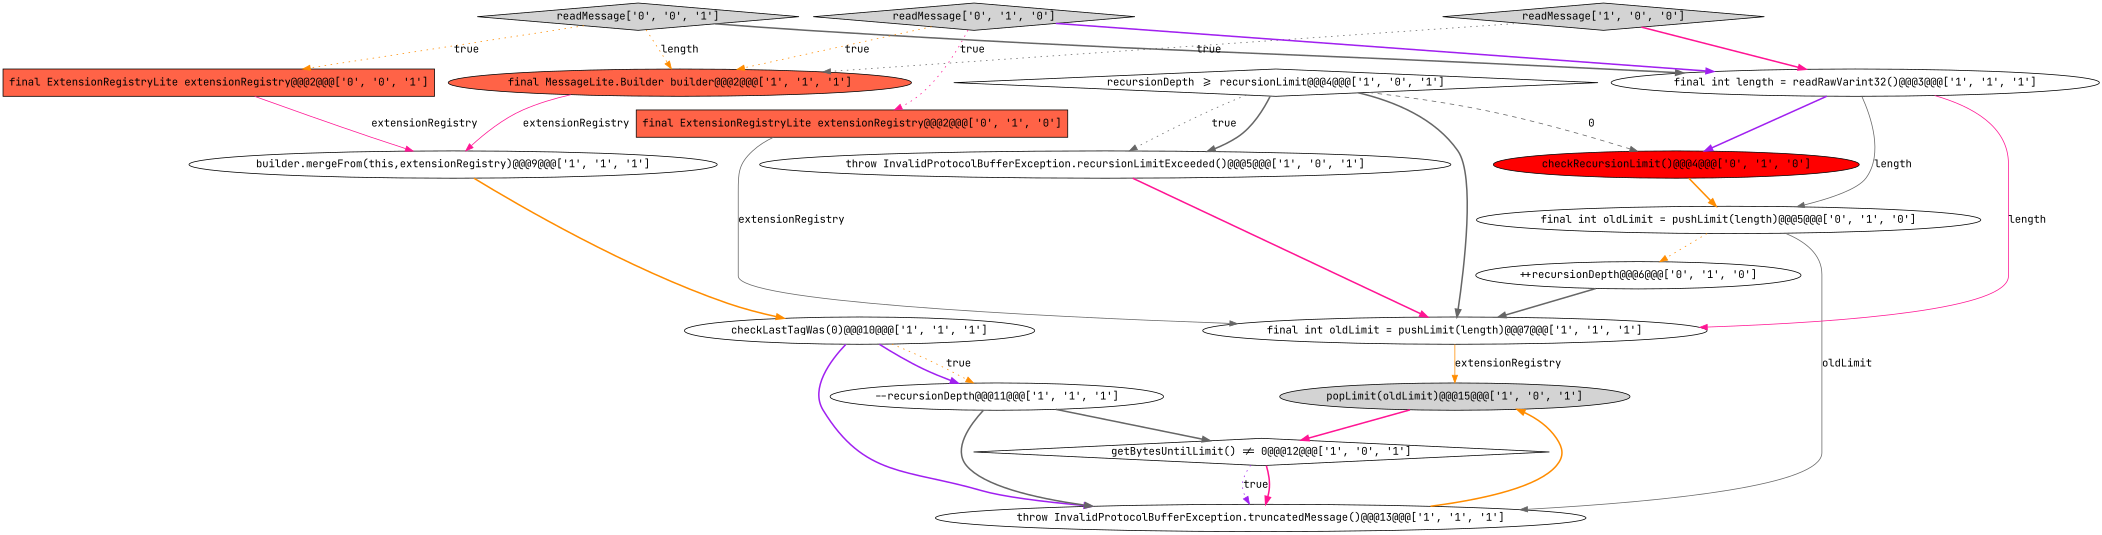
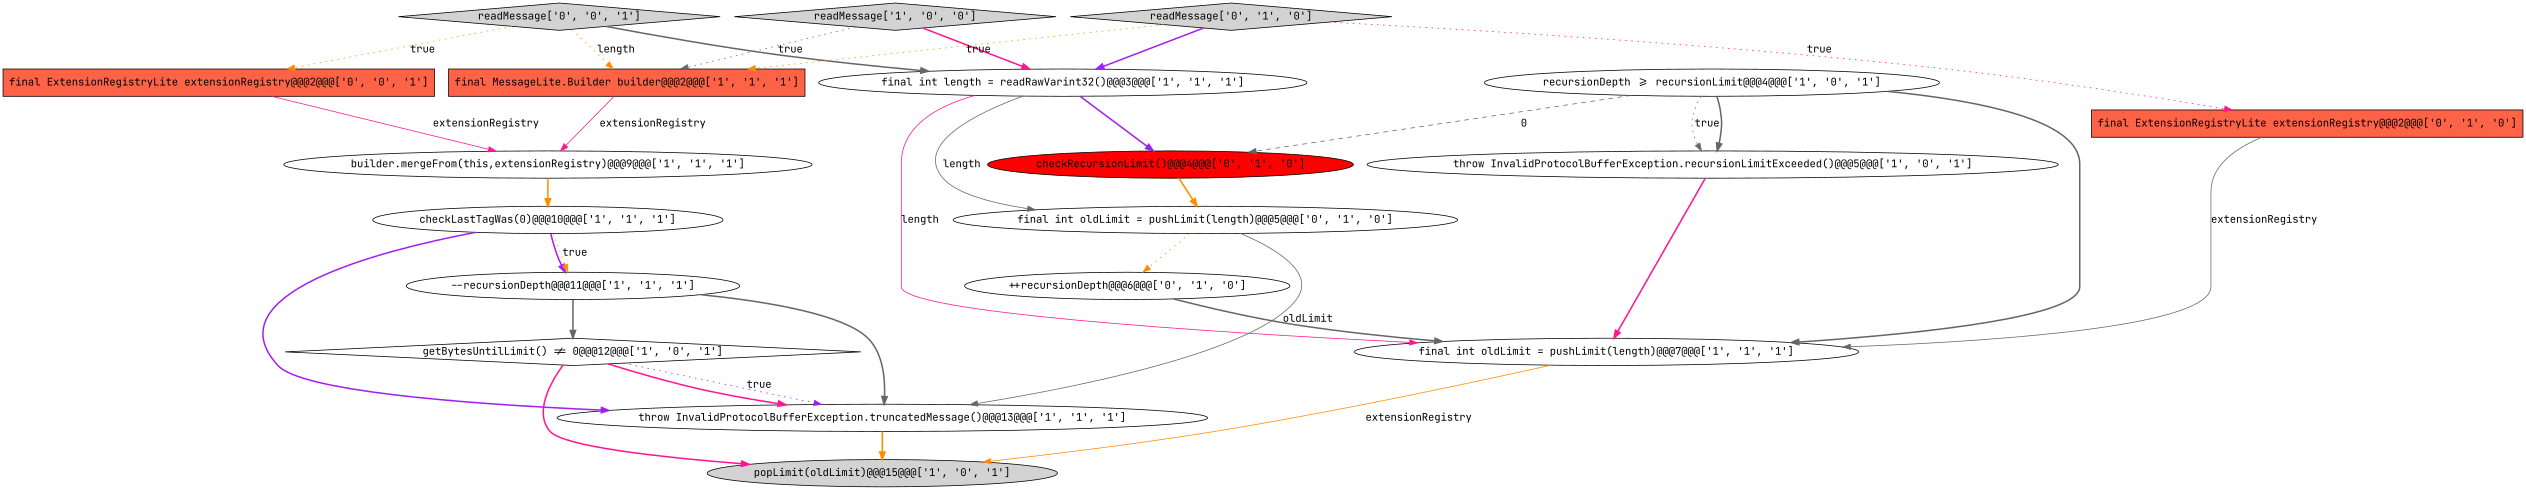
node "final MessageLite.Builder builder@@@2@@@['1', '1', '1']": shape ellipse -> box
node "recursionDepth >= recursionLimit@@@4@@@['1', '0', '1']": shape diamond -> ellipse
edge "popLimit(oldLimit)@@@15@@@['1', '0', '1']" -> "getBytesUntilLimit() != 0@@@12@@@['1', '0', '1']": reversed
